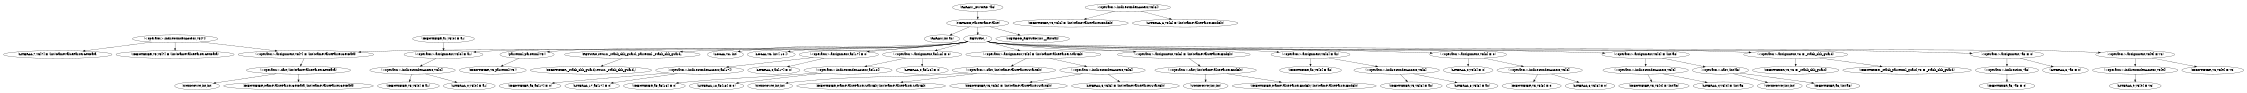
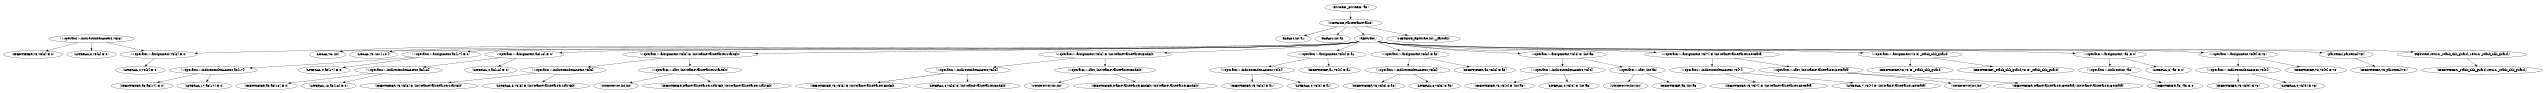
node "(PARAM,_DWORD *a3)": label "(PARAM,_DWORD *a3)" -> "(DWORD,_DWORD *a3)"
node "(PARAM,int a1)": added
edge "(<operator>.indirectIndexAccess,v5[7])" -> "(<operator>.assignment,v5[7] = (int)NameValueParserGetData)": reversed
edge "(IDENTIFIER,a1,v5[0] = a1)" -> "(<operator>.assignment,v5[0] = a1)": reversed
node "(RETURN,return _stack_chk_guard;,parsexml _stack_chk_guard;)": label "(RETURN,return _stack_chk_guard;,parsexml _stack_chk_guard;)" -> "(RETURN,return _stack_chk_guard;,return _stack_chk_guard;)"
edge "(<operator>.assignment,v5[6] = (int)NameValueParserEndElt)" -> "(<operator>.indirectIndexAccess,v5[6])": added
edge "(<operator>.assignment,v5[8] = 0)" -> "(<operator>.indirectIndexAccess,v5[8])": reversed
node "(IDENTIFIER,_stack_parsexml_guard,v3 = _stack_chk_guard)": label "(IDENTIFIER,_stack_parsexml_guard,v3 = _stack_chk_guard)" -> "(IDENTIFIER,_stack_chk_guard,v3 = _stack_chk_guard)"
node "(IDENTIFIER,v5,v5[9] = v3)": added
